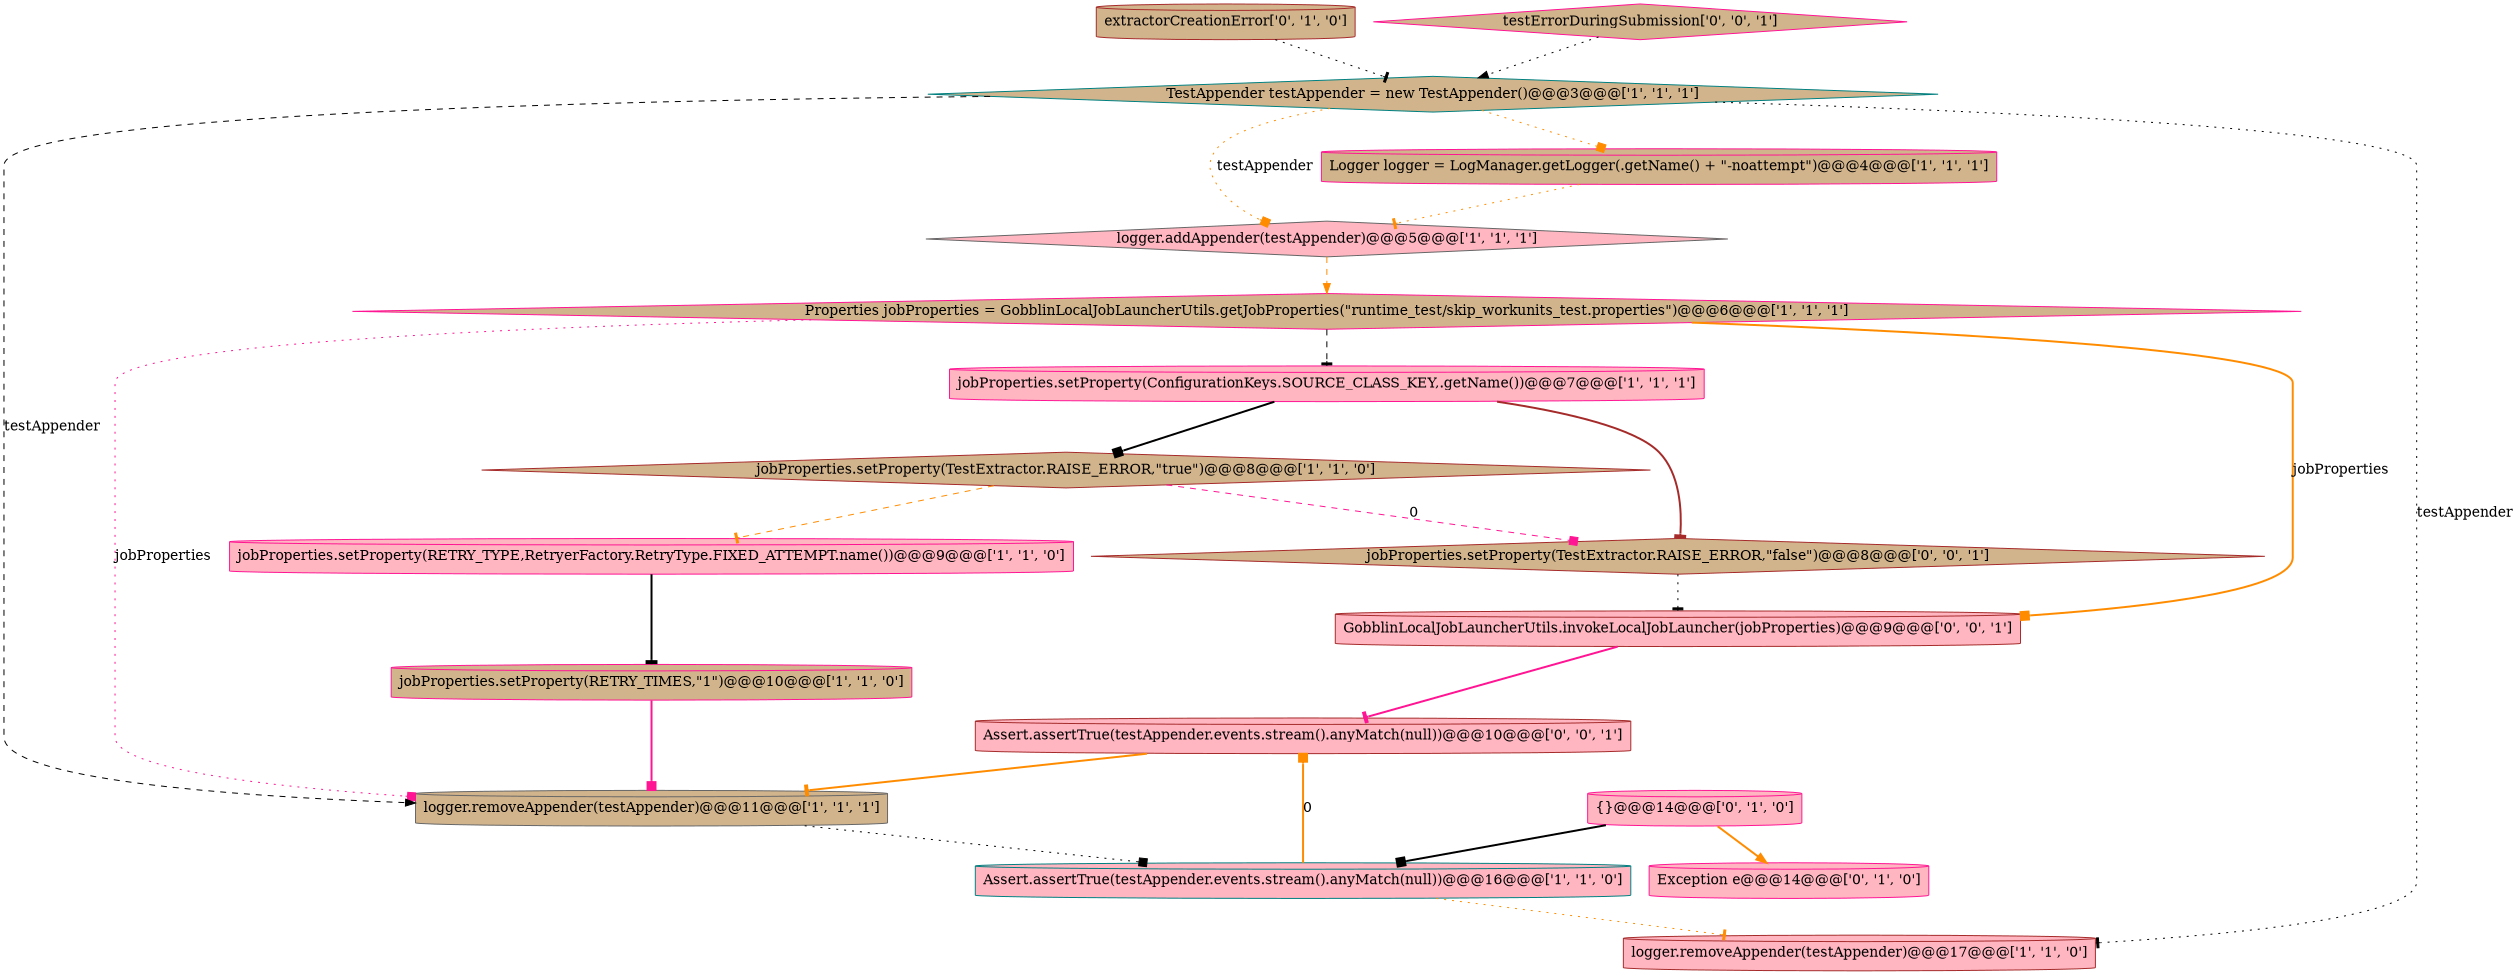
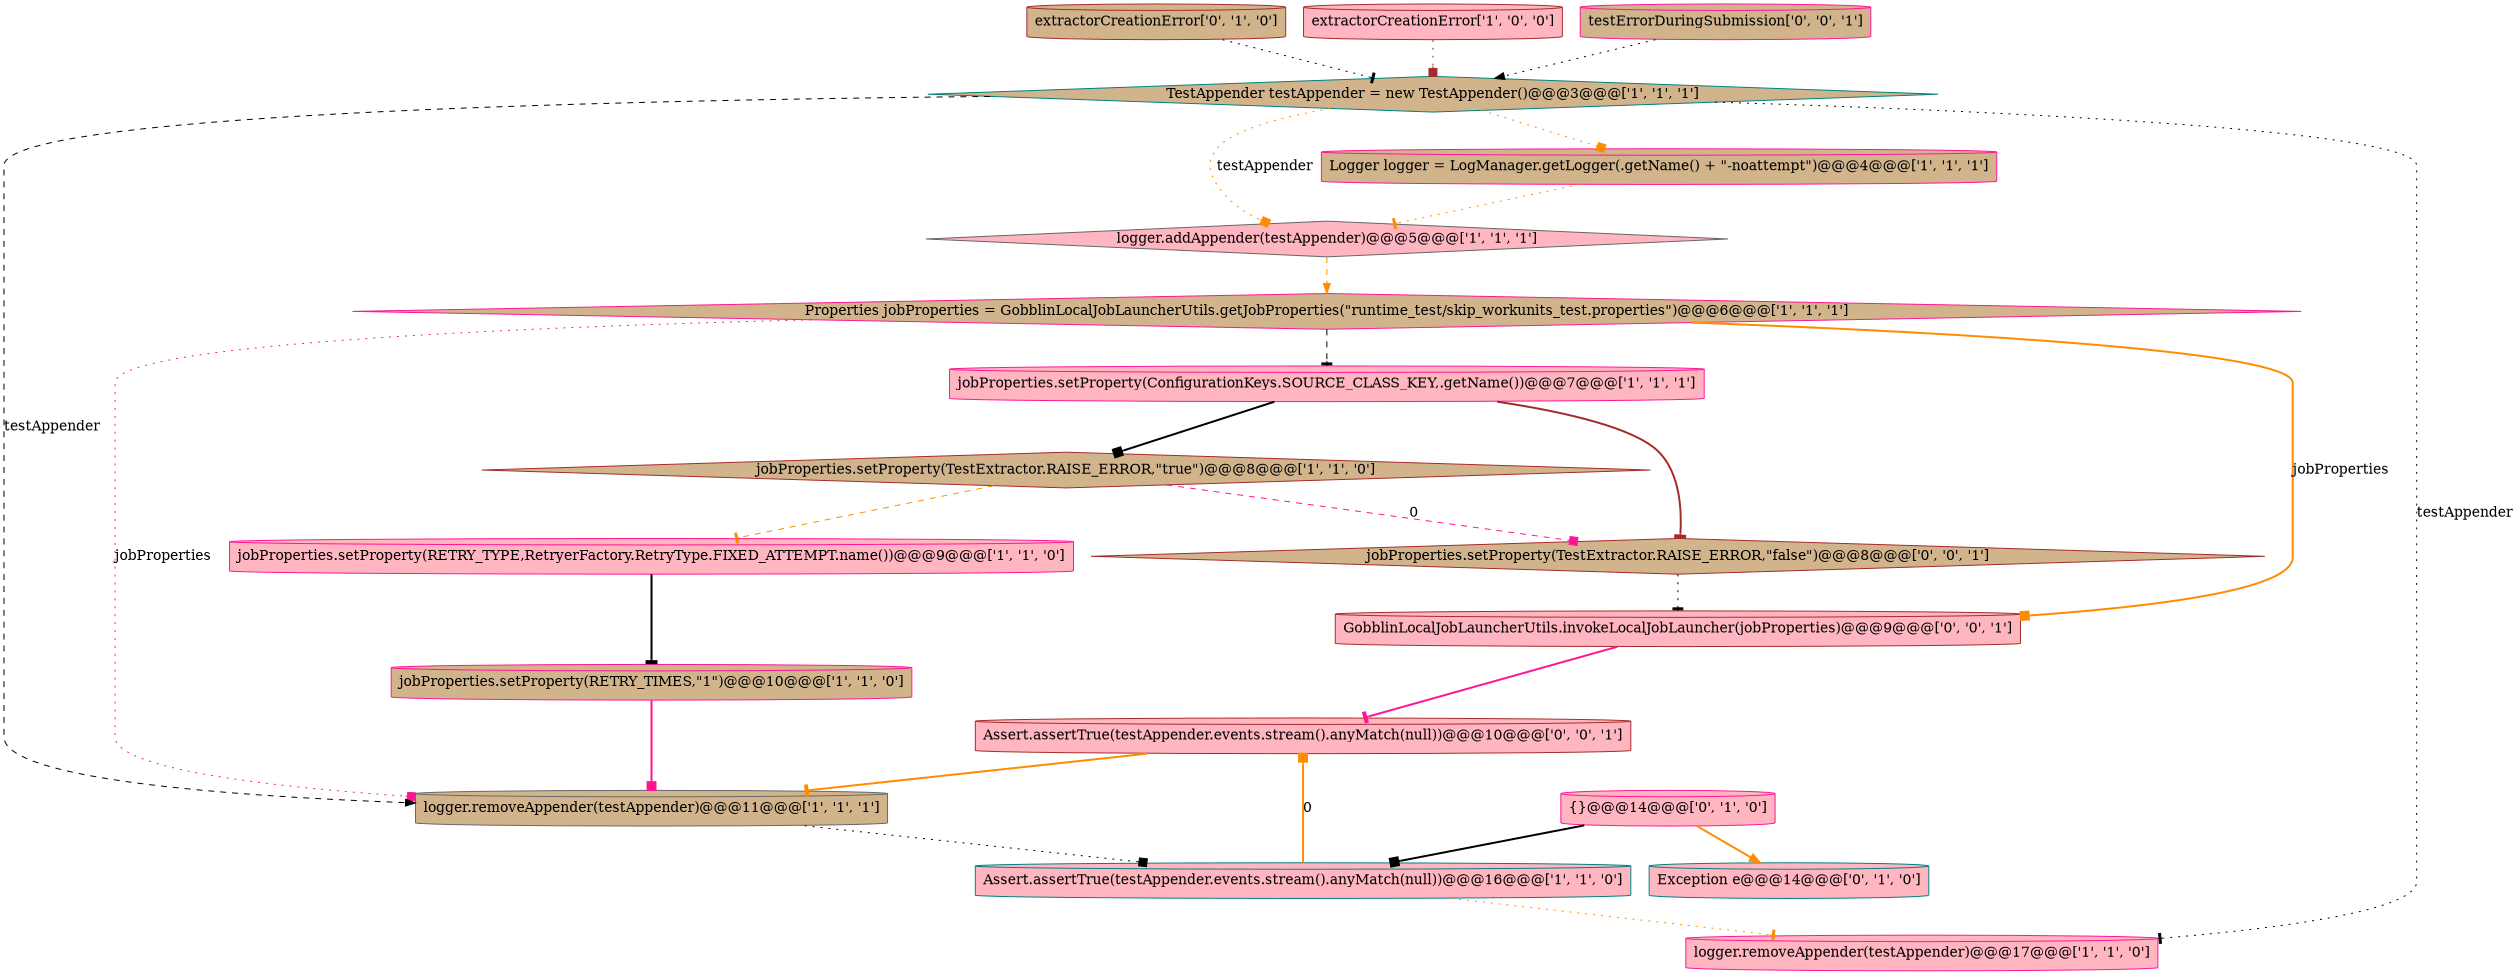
node "extractorCreationError['1', '0', '0']": added
node "testErrorDuringSubmission['0', '0', '1']": shape diamond -> cylinder
node "Exception e@@@14@@@['0', '1', '0']": color deeppink -> teal
node "logger.removeAppender(testAppender)@@@17@@@['1', '1', '0']": color brown -> deeppink
